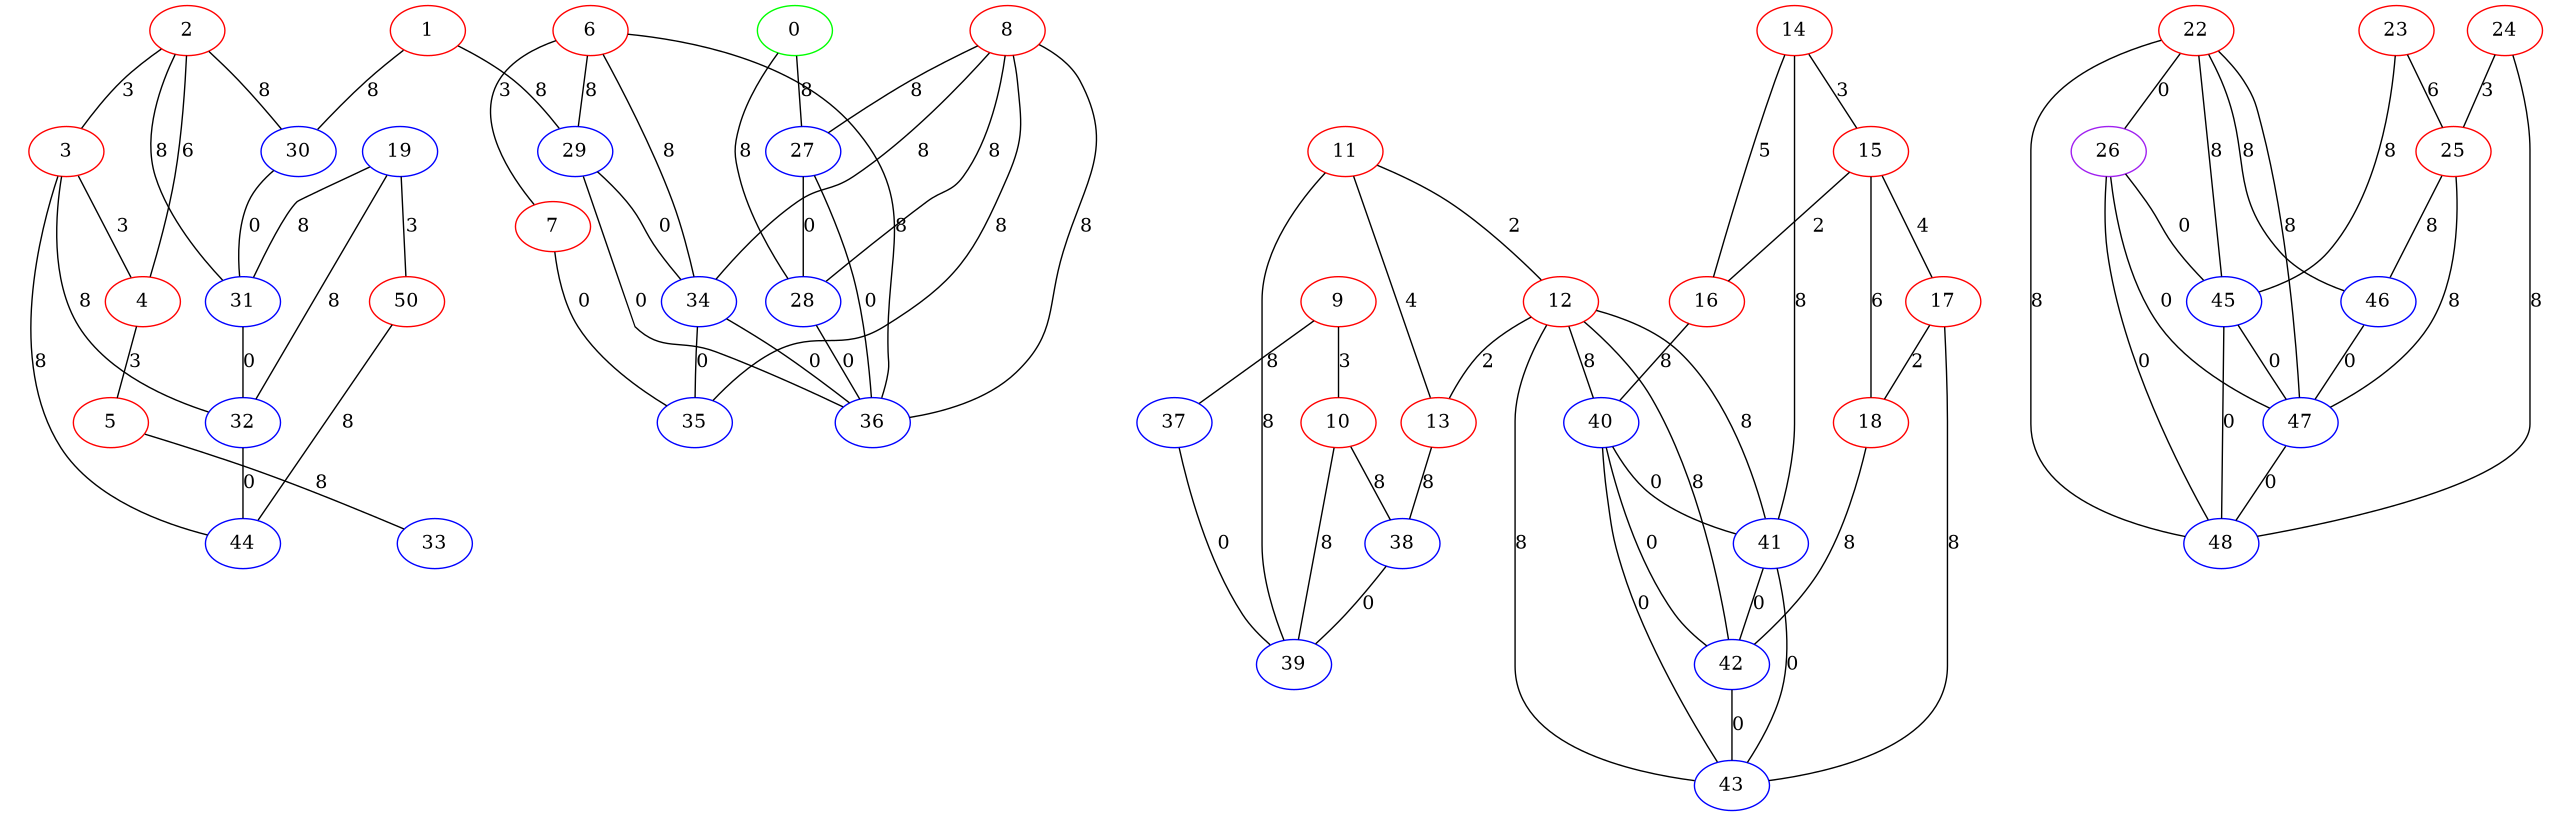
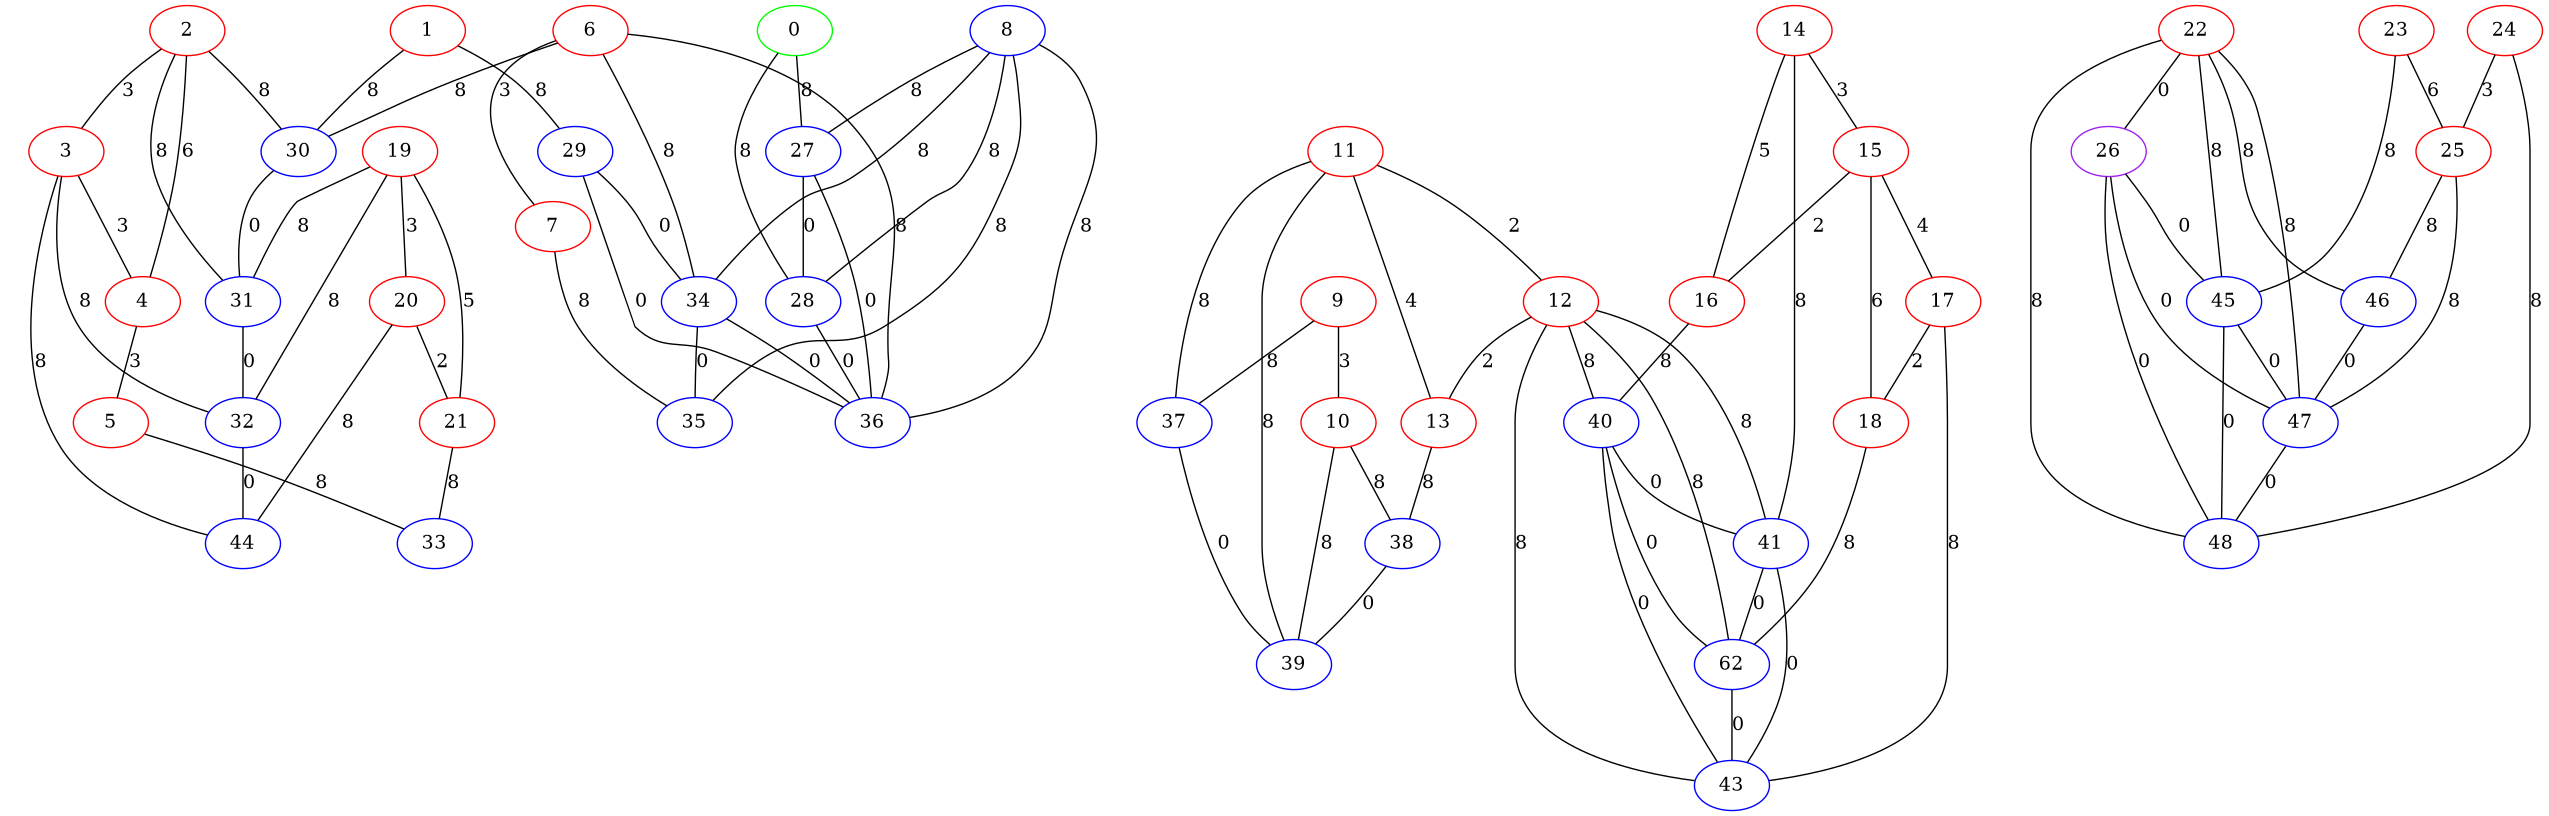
node "8": color red -> blue
edge "6" -- "29": now "6" -- "30"
node "19": color blue -> red
edge "11" -- "37": added, label "8"
node "50": label "50" -> "20"
edge "7" -- "35": label "0" -> "8"
node "21": added
node "42": label "42" -> "62"
